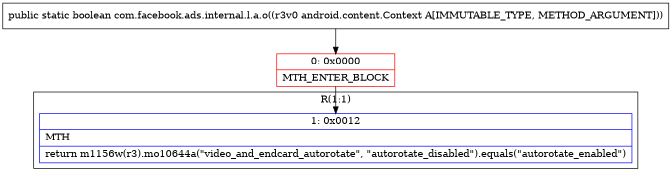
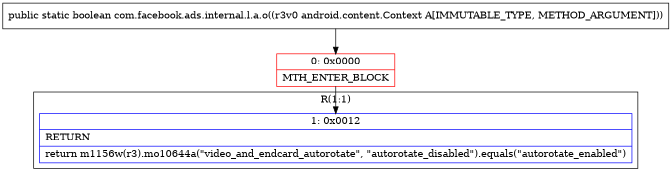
node "1: 0x0012": text "MTH" -> "RETURN"
